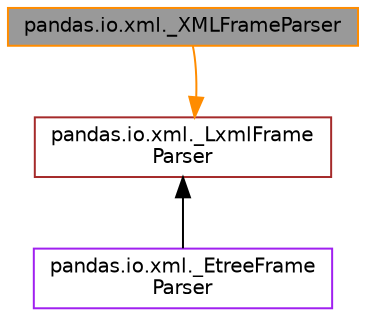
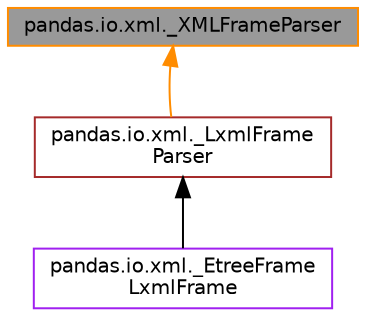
edge "pandas.io.xml._XMLFrameParser" -> "pandas.io.xml._LxmlFrame Parser": reversed
node "pandas.io.xml._EtreeFrame Parser": label "pandas.io.xml._EtreeFrame Parser" -> "pandas.io.xml._EtreeFrame LxmlFrame"
